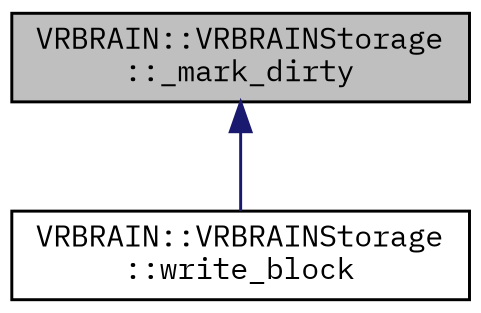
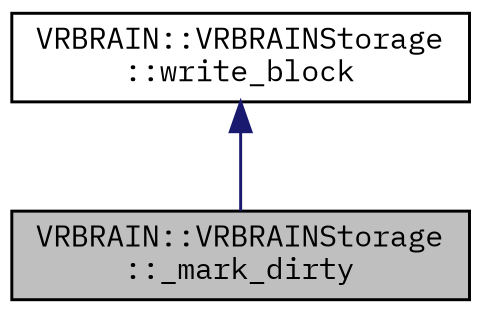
edge "VRBRAIN::VRBRAINStorage ::write_block" -> "VRBRAIN::VRBRAINStorage ::_mark_dirty": reversed
